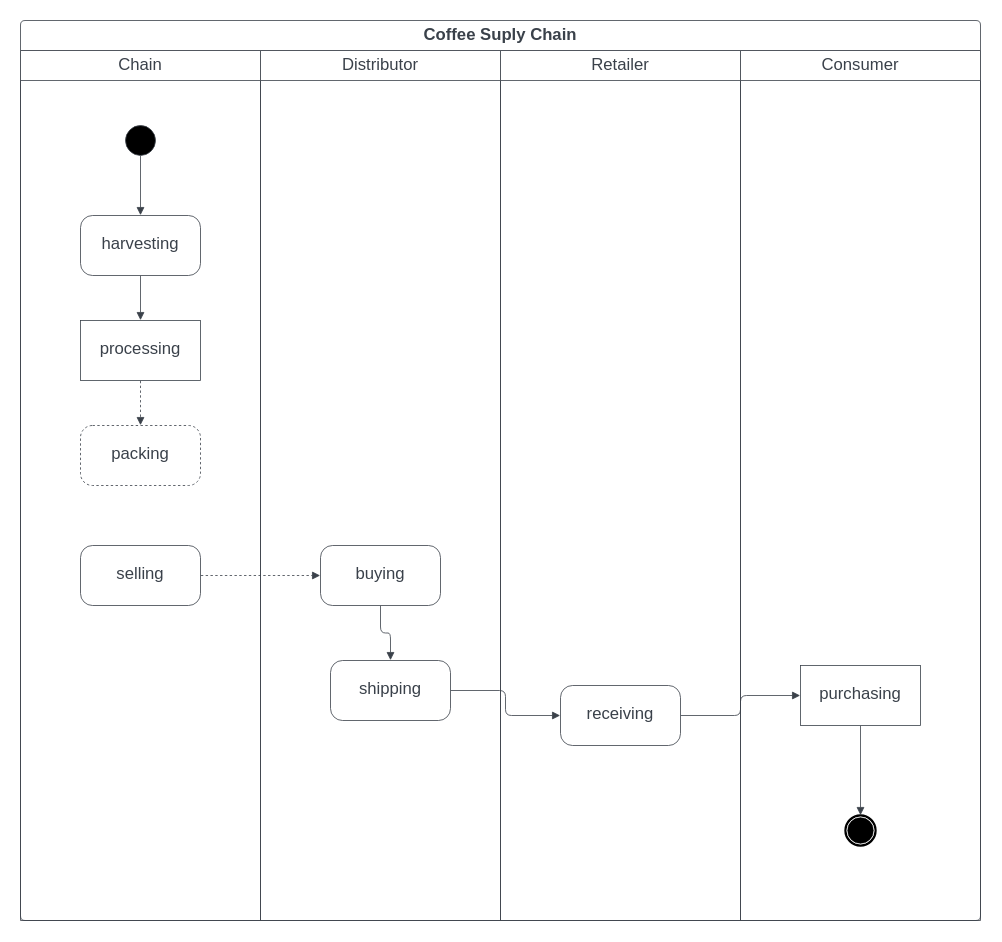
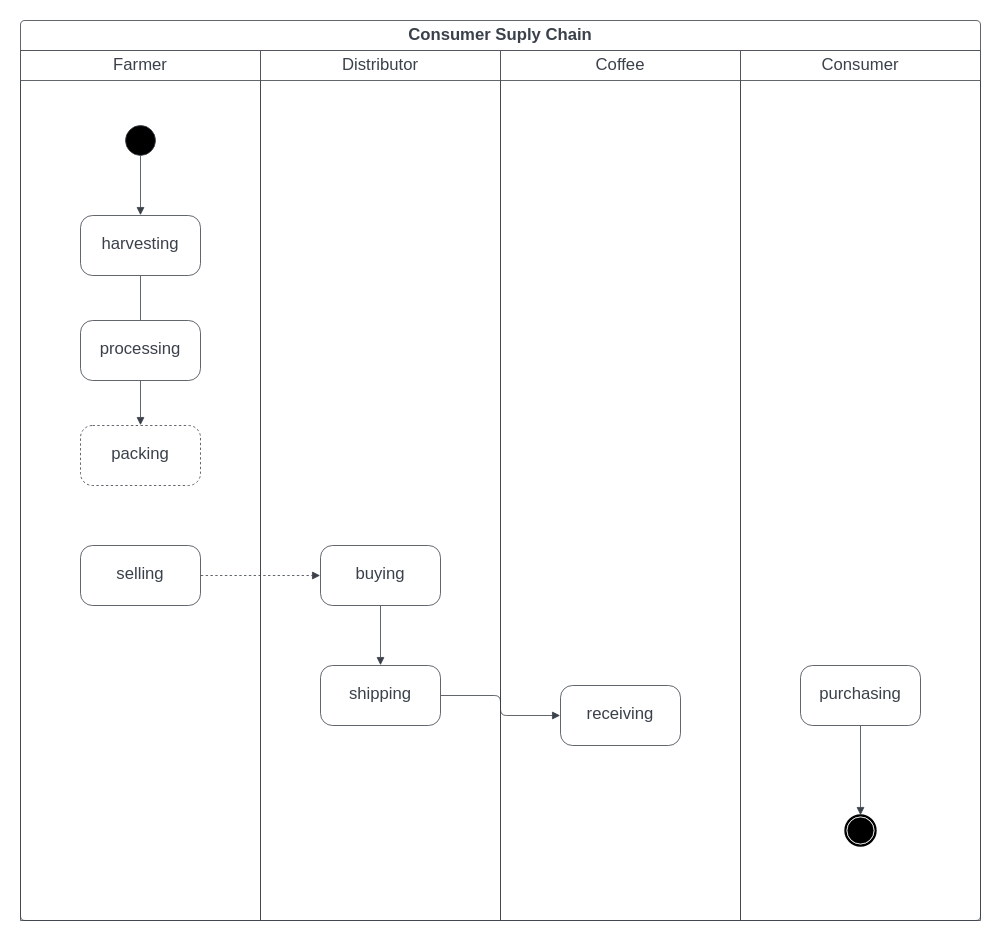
node "Coffee Suply Chain": label "Coffee Suply Chain" -> "Consumer Suply Chain"
node "Chain": label "Chain" -> "Farmer"
node "Retailer": label "Retailer" -> "Coffee"
edge "harvesting" -> "processing": arrowhead block -> none
node "processing": shape rectangle -> rounded rectangle
edge "processing" -> "packing": style dashed -> solid
node "shipping": moved (391, 691) -> (381, 696)
node "purchasing": shape rectangle -> rounded rectangle
edge "receiving" -> "purchasing": removed
